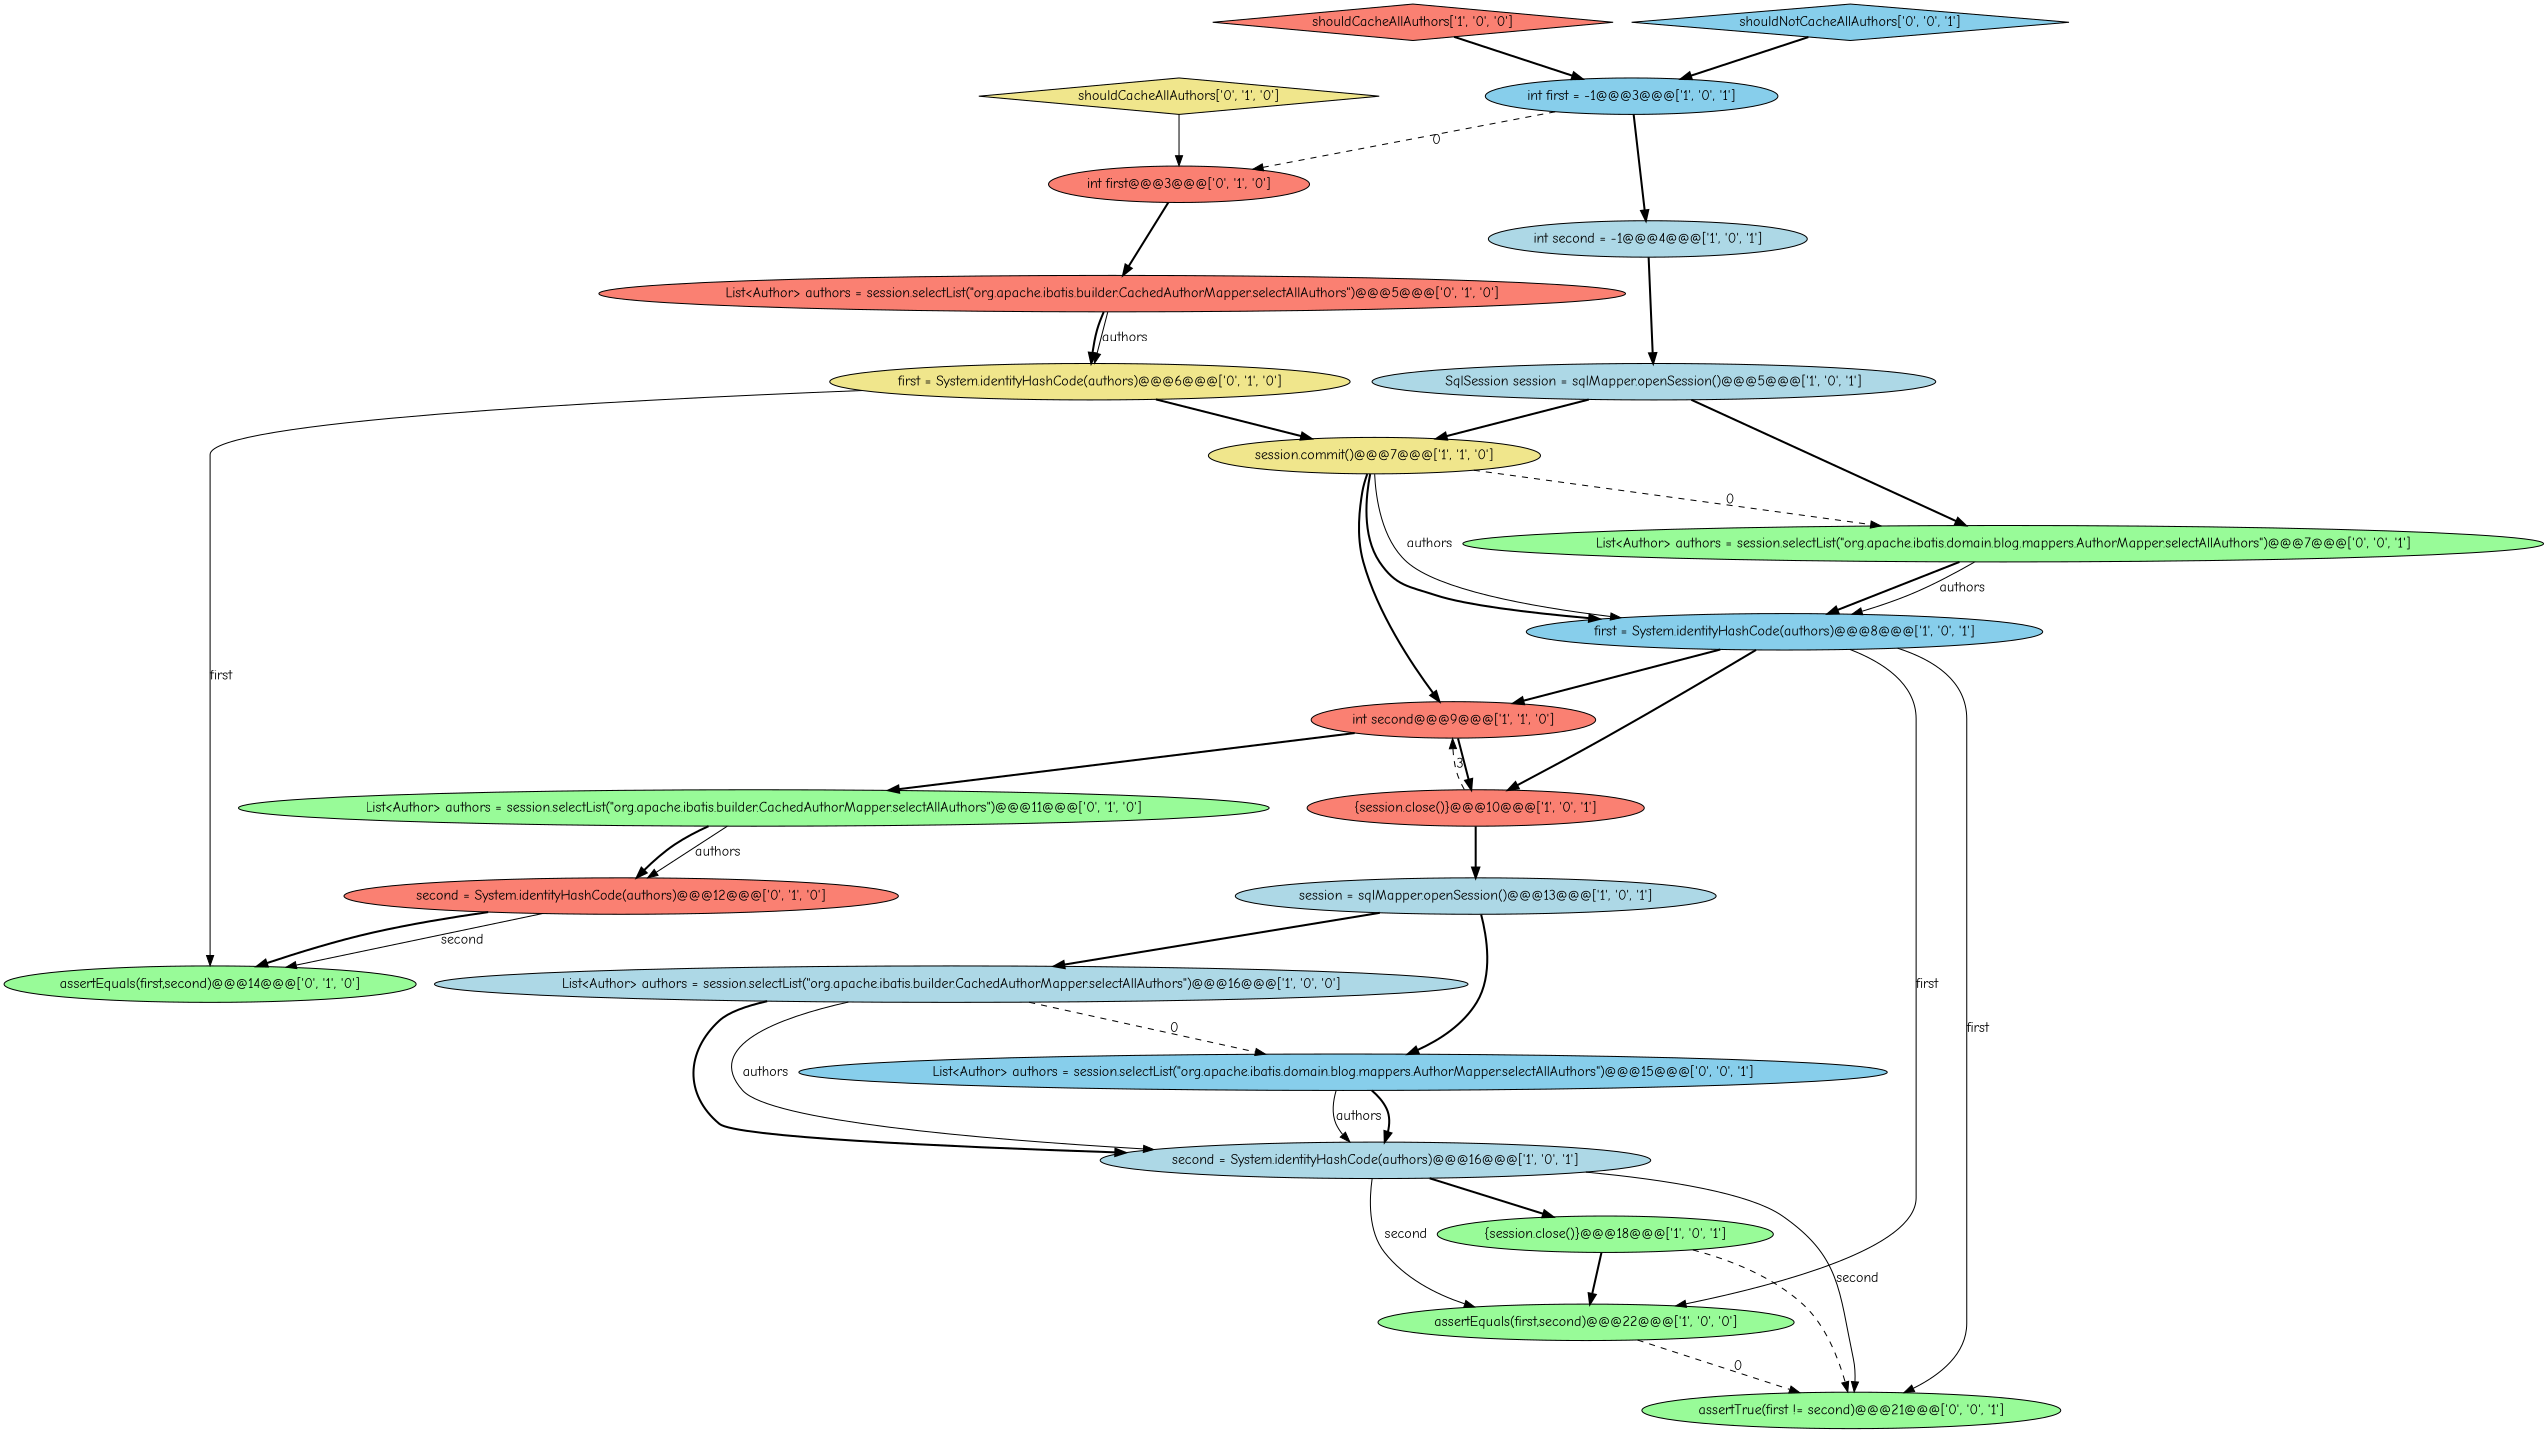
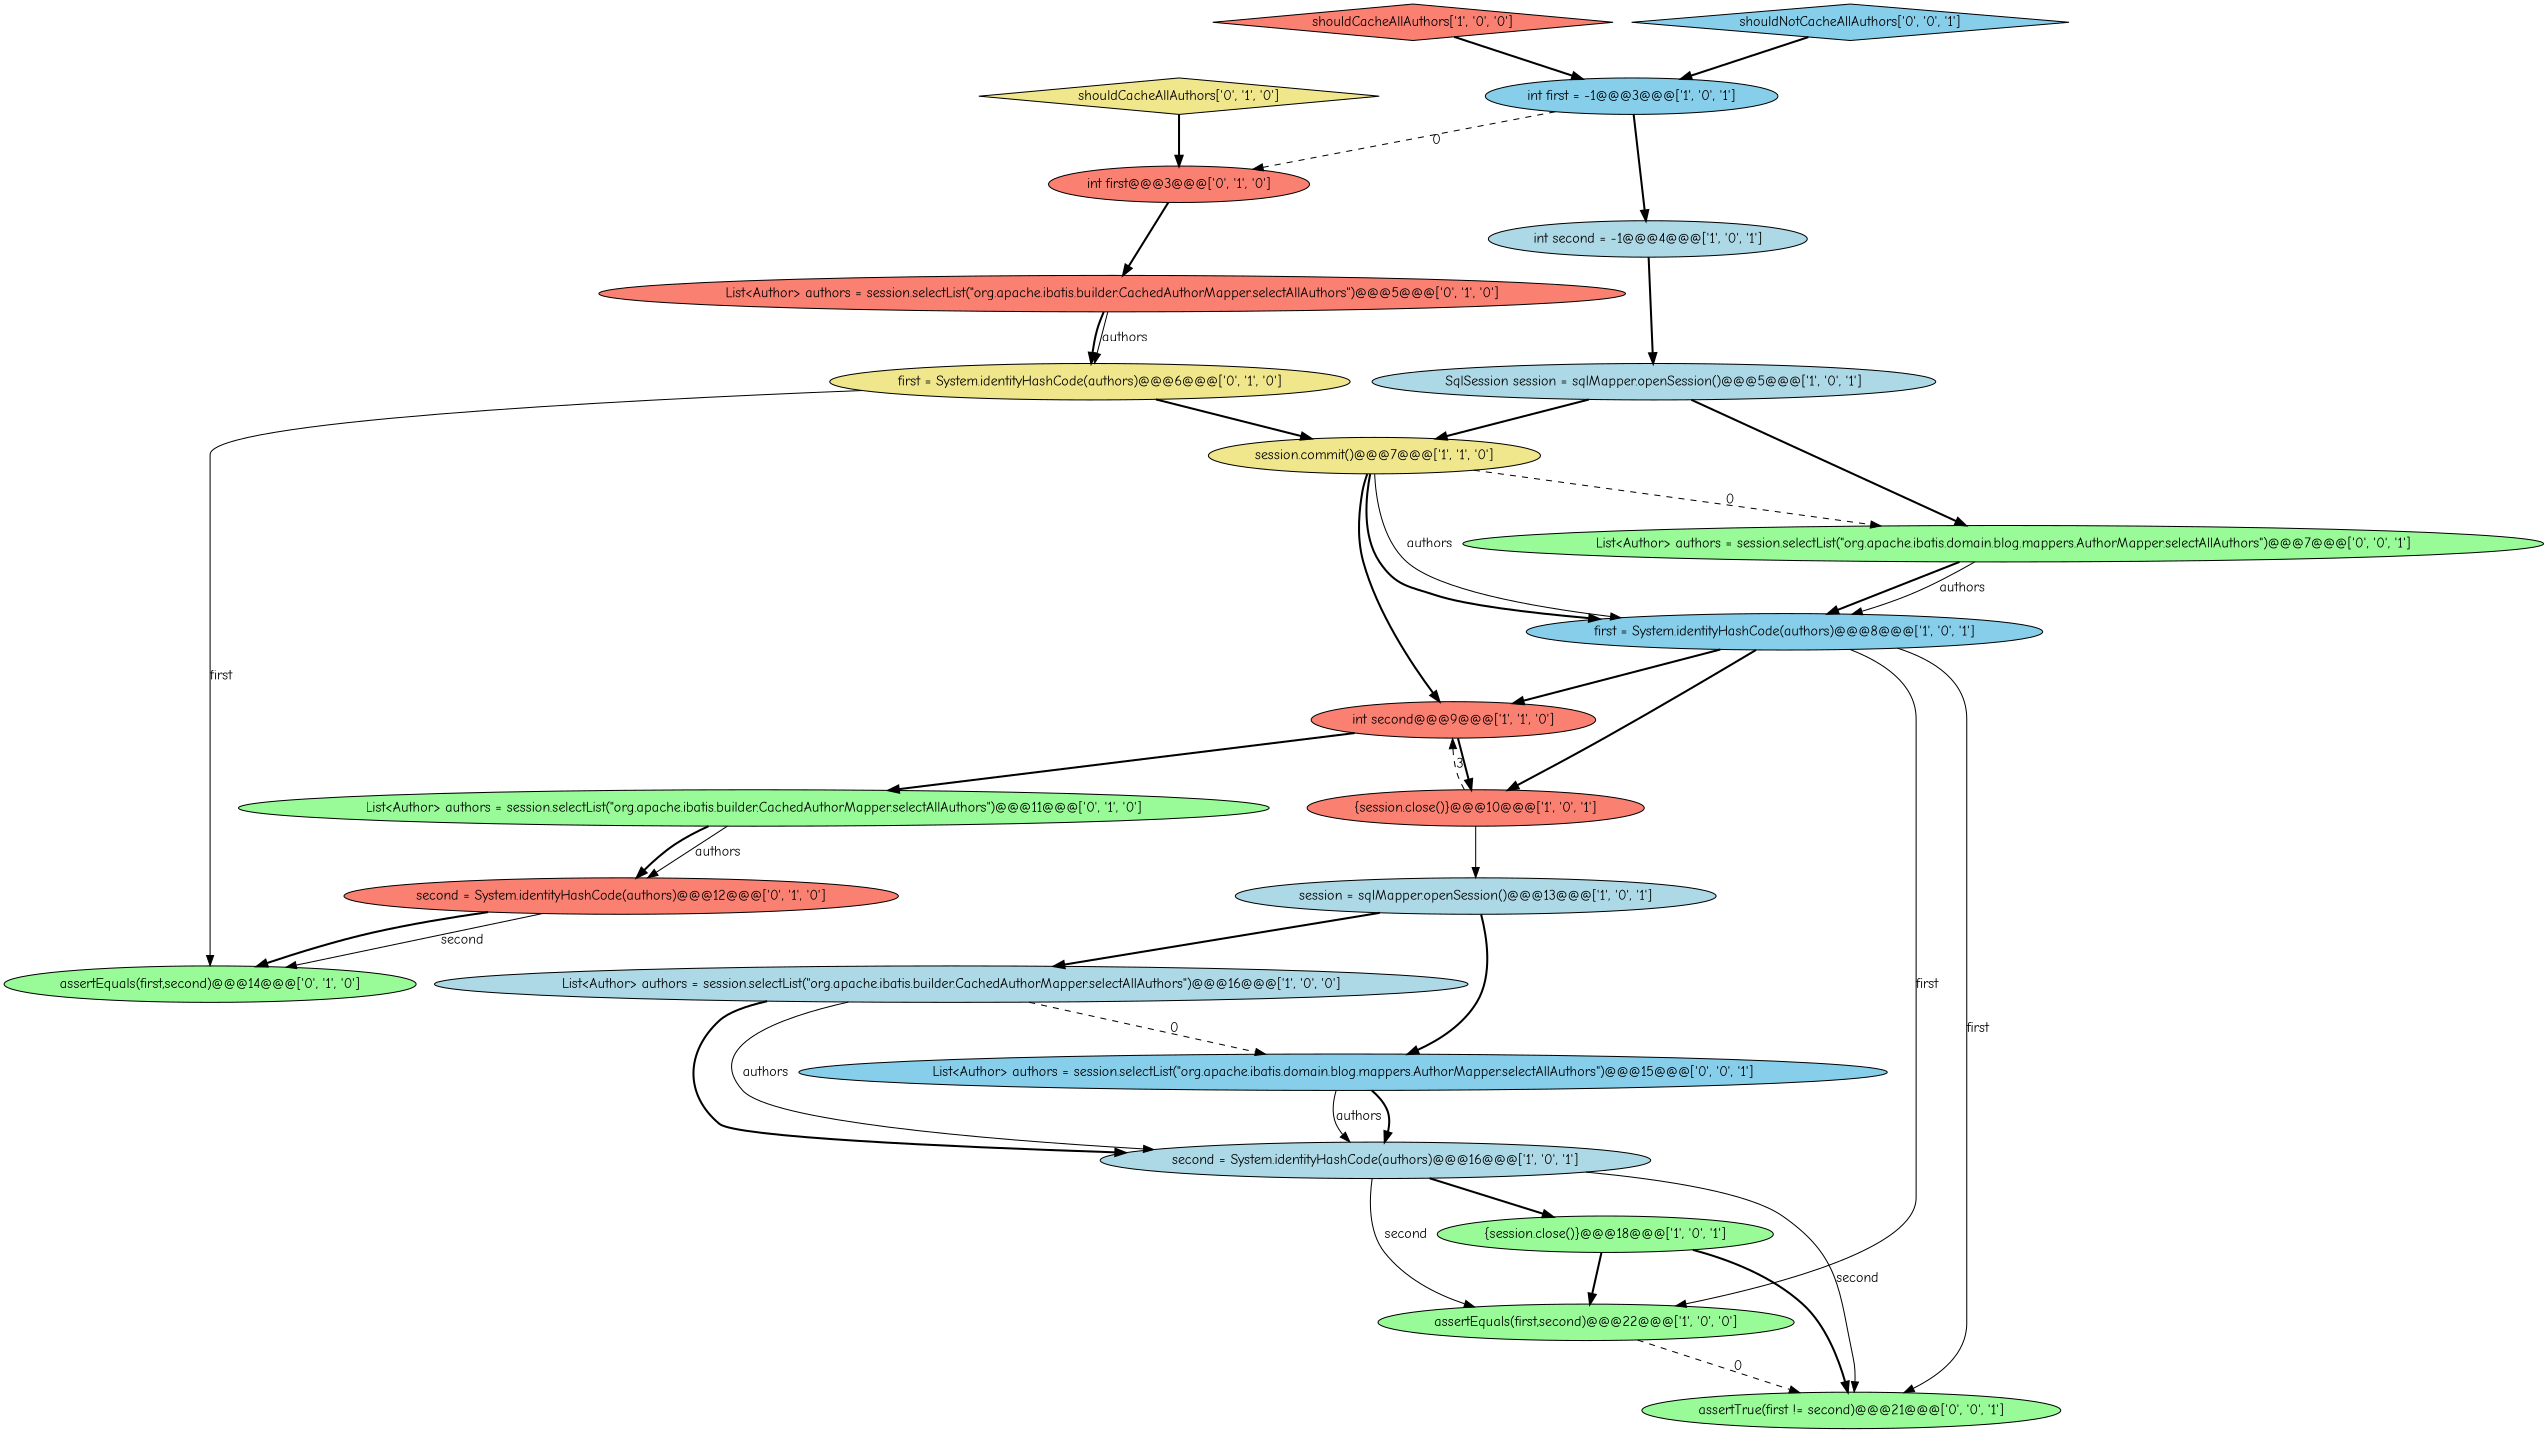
edge "shouldCacheAllAuthors['0', '1', '0']" -> "int first@@@3@@@['0', '1', '0']": style solid -> bold
edge "{session.close()}@@@10@@@['1', '0', '1']" -> "session = sqlMapper.openSession()@@@13@@@['1', '0', '1']": style bold -> solid
edge "{session.close()}@@@18@@@['1', '0', '1']" -> "assertTrue(first != second)@@@21@@@['0', '0', '1']": style dashed -> bold
